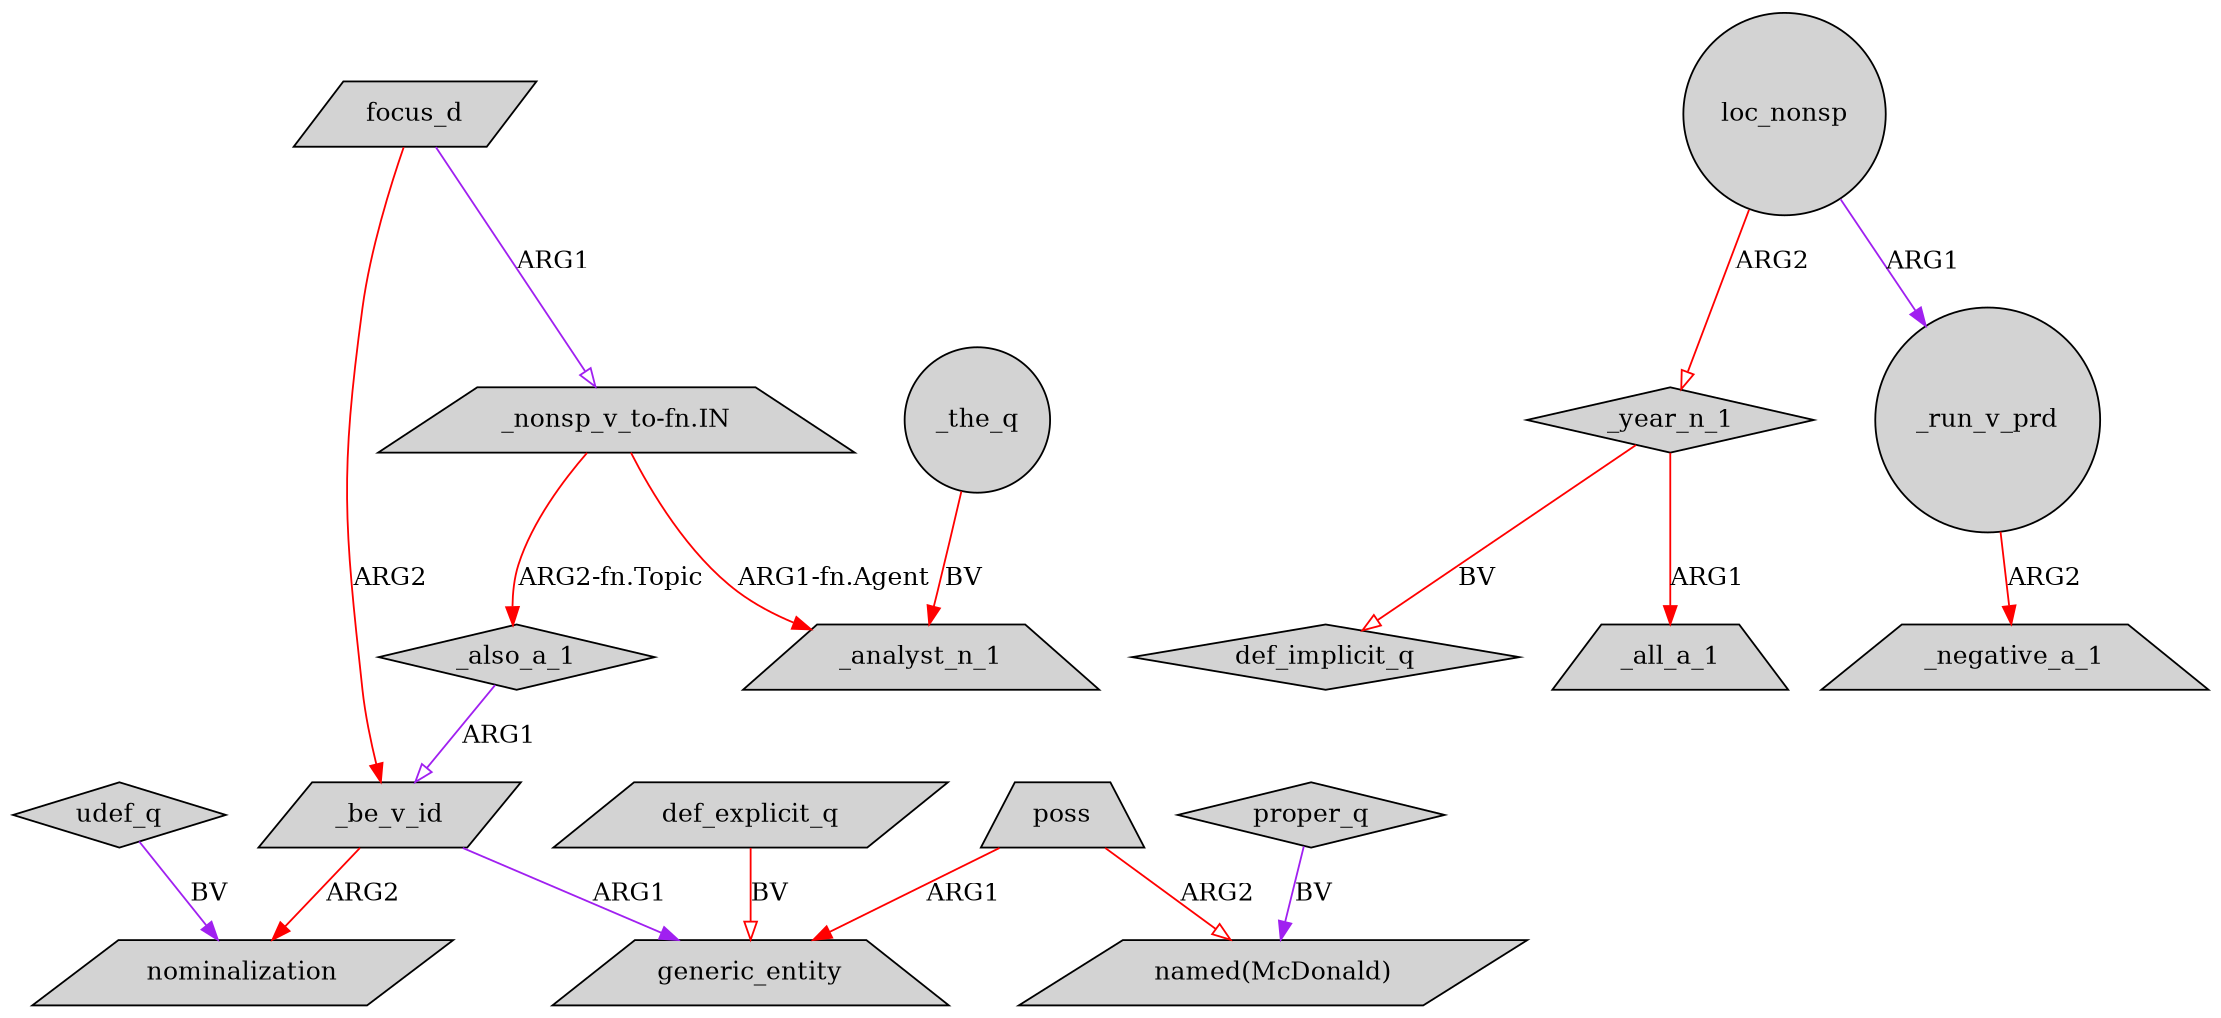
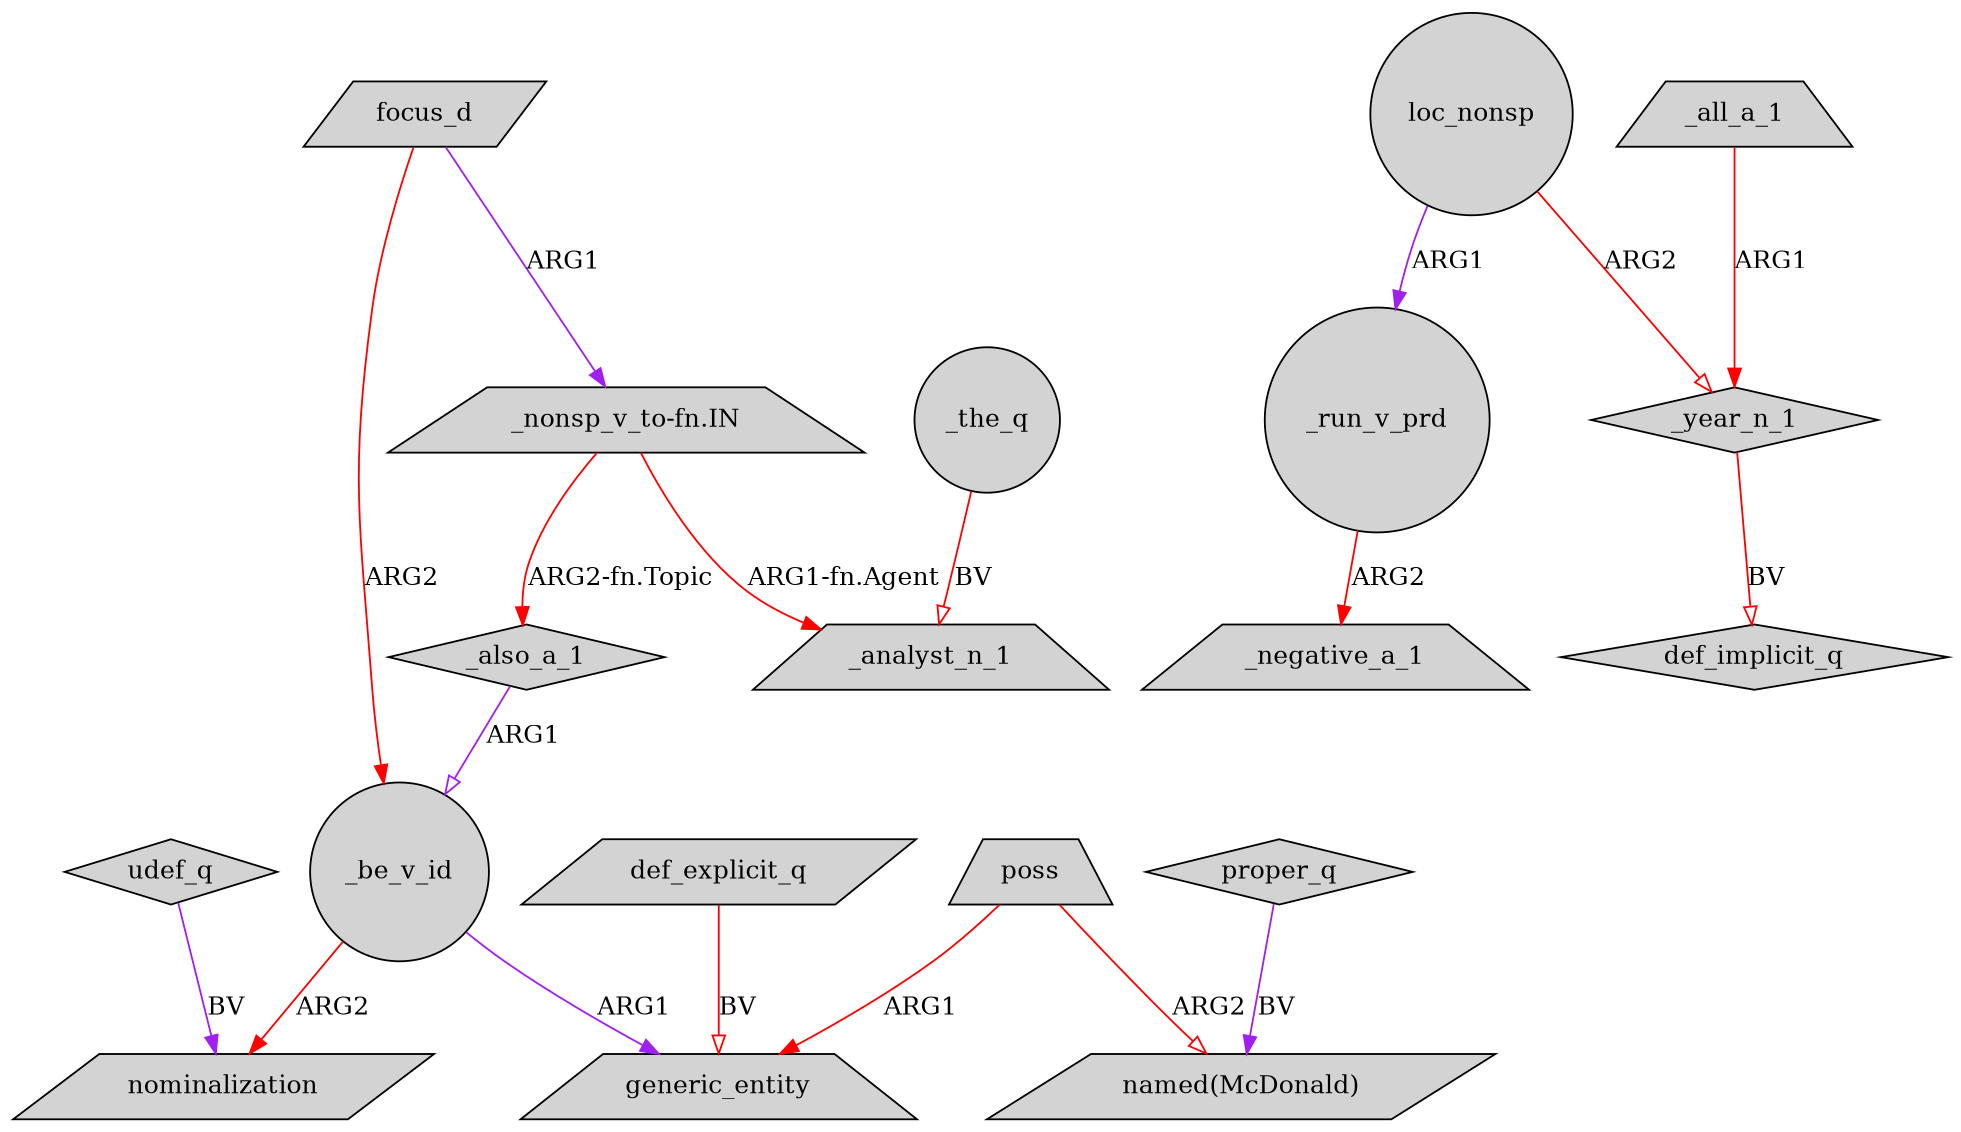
edge "focus_d" -> "_nonsp_v_to-fn.IN": arrowhead onormal -> normal
edge "_year_n_1" -> "_all_a_1": reversed
edge "_the_q" -> "_analyst_n_1": arrowhead normal -> onormal
node "_be_v_id": shape parallelogram -> circle
